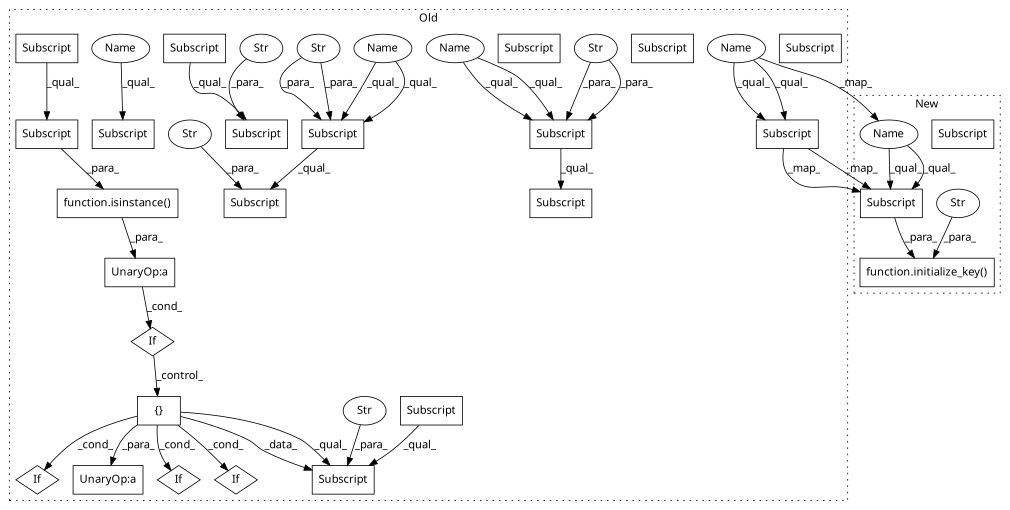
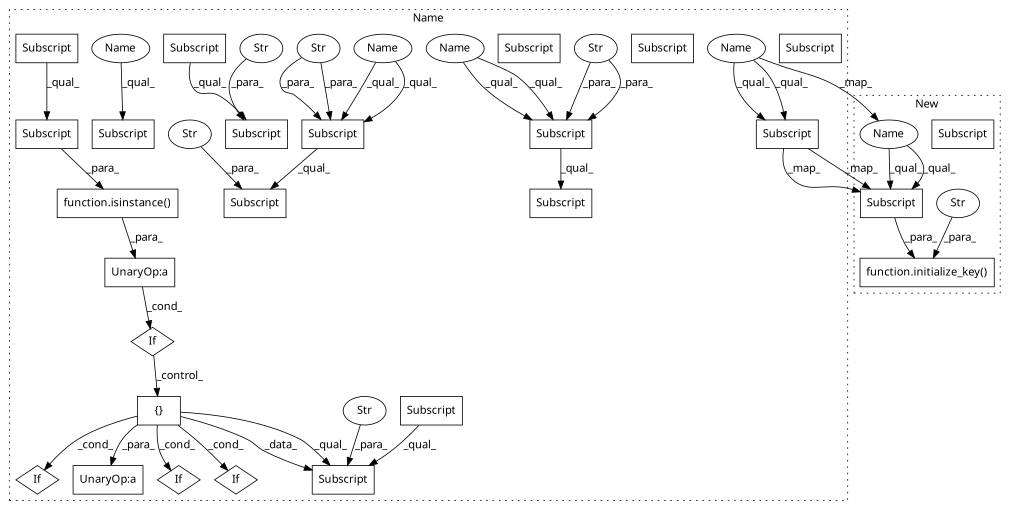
cluster "Old": label "Old" -> "Name"
